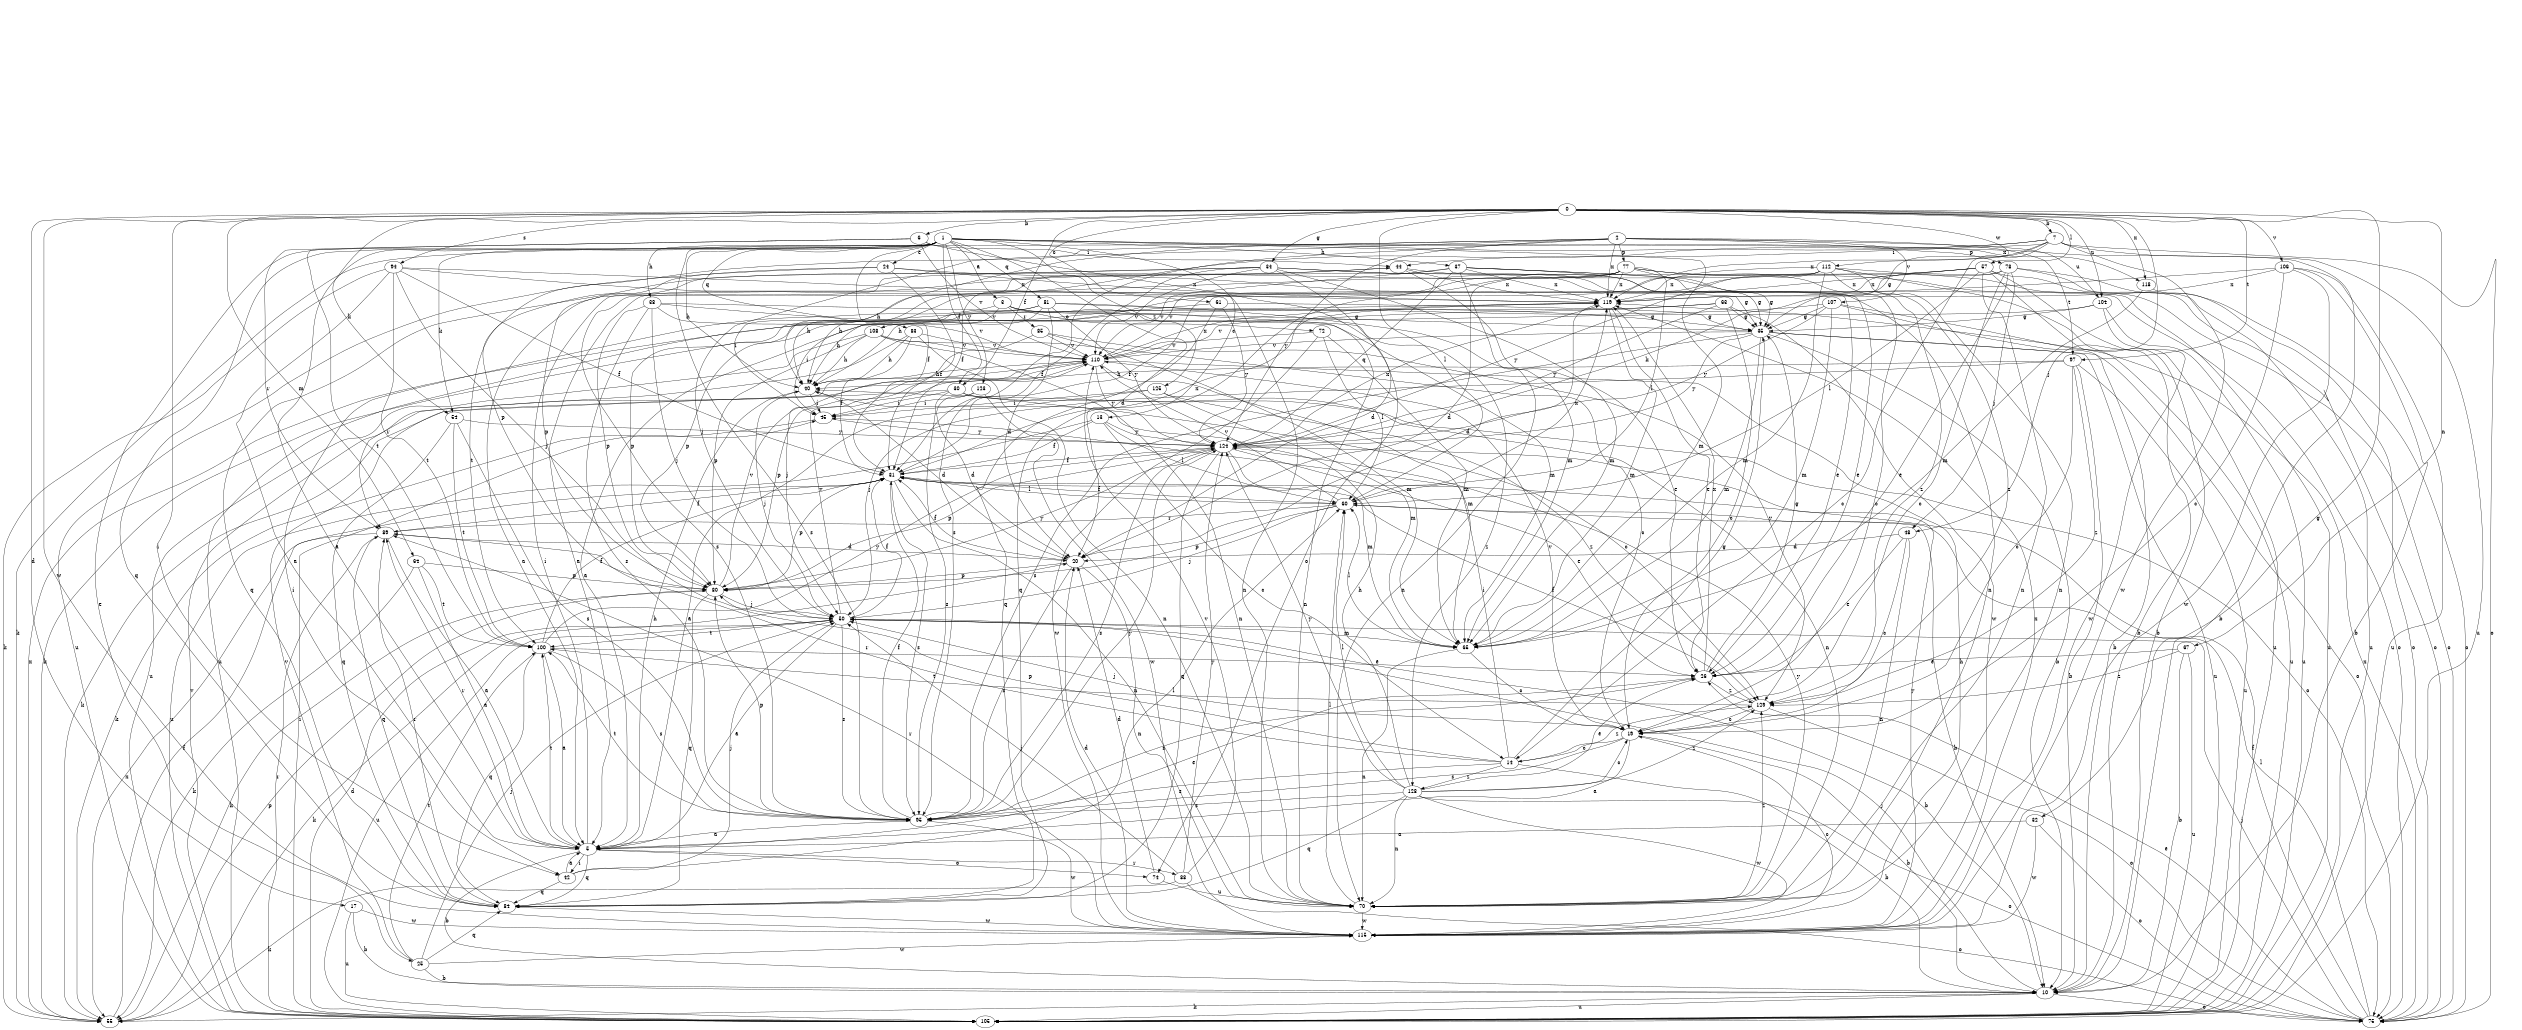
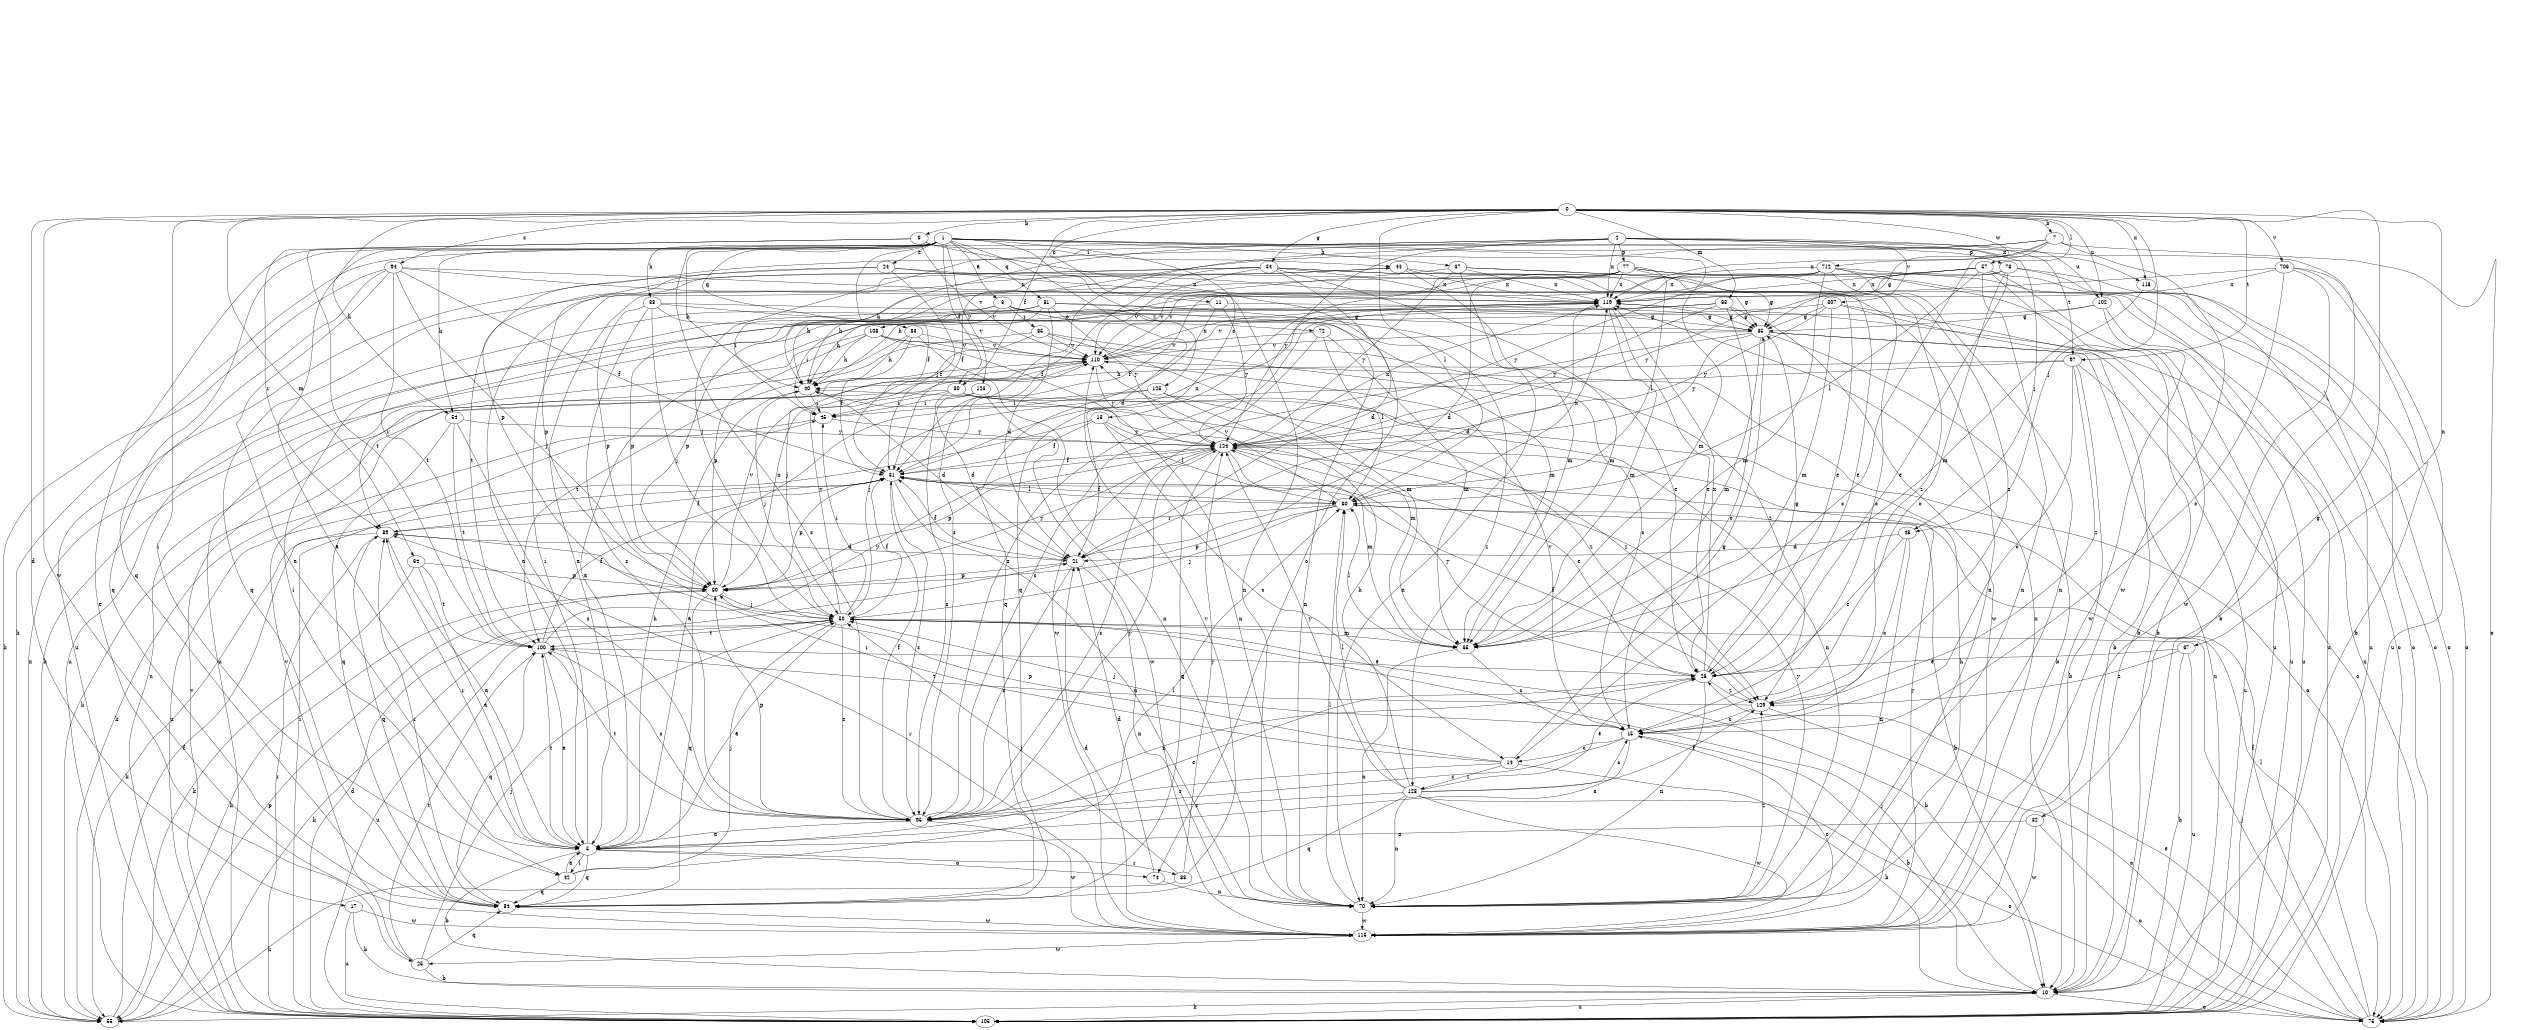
edge "0" -> "63": added, label "m"
edge "7" -> "44": removed, label "i"
node "112": label "112" -> "712"
node "106": label "106" -> "706"
edge "37" -> "35": now "119" -> "35"
edge "34" -> "119": added, label "x"
node "61": label "61" -> "11"
node "107": label "107" -> "307"
node "104": label "104" -> "102"
edge "37" -> "95": now "119" -> "95"
edge "37" -> "124": label "q" -> "y"
edge "78" -> "124": label "k" -> "y"
edge "110" -> "40": label "h" -> "j"
edge "78" -> "48": now "2" -> "48"
edge "85" -> "100": added, label "t"
edge "110" -> "65": removed, label "m"
edge "14" -> "45": now "50" -> "45"
edge "110" -> "80": label "p" -> "x"
edge "85" -> "129": label "y" -> "z"
edge "30" -> "129": label "c" -> "z"
node "20": label "20" -> "21"
edge "26" -> "124": added, label "y"
edge "94" -> "84": added, label "q"
edge "14" -> "129": removed, label "z"
node "19": label "19" -> "15"
edge "128" -> "129": label "z" -> "f"
edge "89" -> "55": label "x" -> "k"
edge "26" -> "70": added, label "n"
edge "74" -> "70": label "u" -> "n"
edge "88" -> "75": removed, label "o"
edge "25" -> "115": reversed
edge "7" -> "105": now "3" -> "105"
